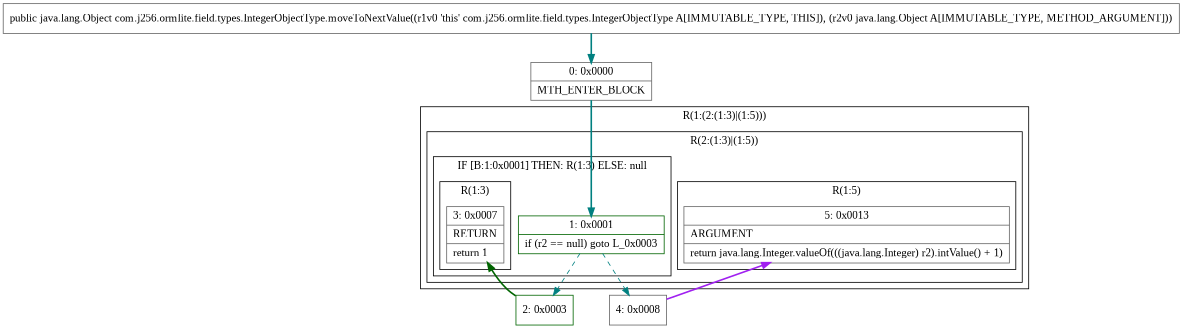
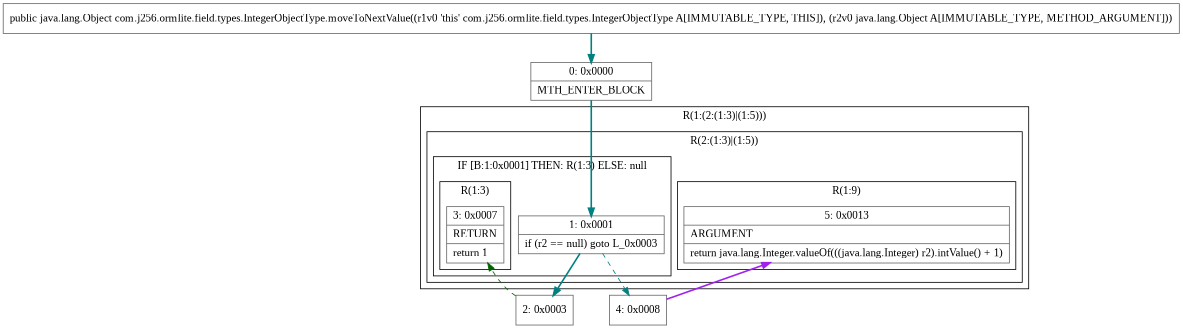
cluster "R(1:5)": label "R(1:5)" -> "R(1:9)"
node "1: 0x0001": color darkgreen -> gray40
edge "1: 0x0001" -> "2: 0x0003": style dashed -> bold
edge "2: 0x0003" -> "3: 0x0007": style bold -> dashed
node "2: 0x0003": color darkgreen -> gray40
